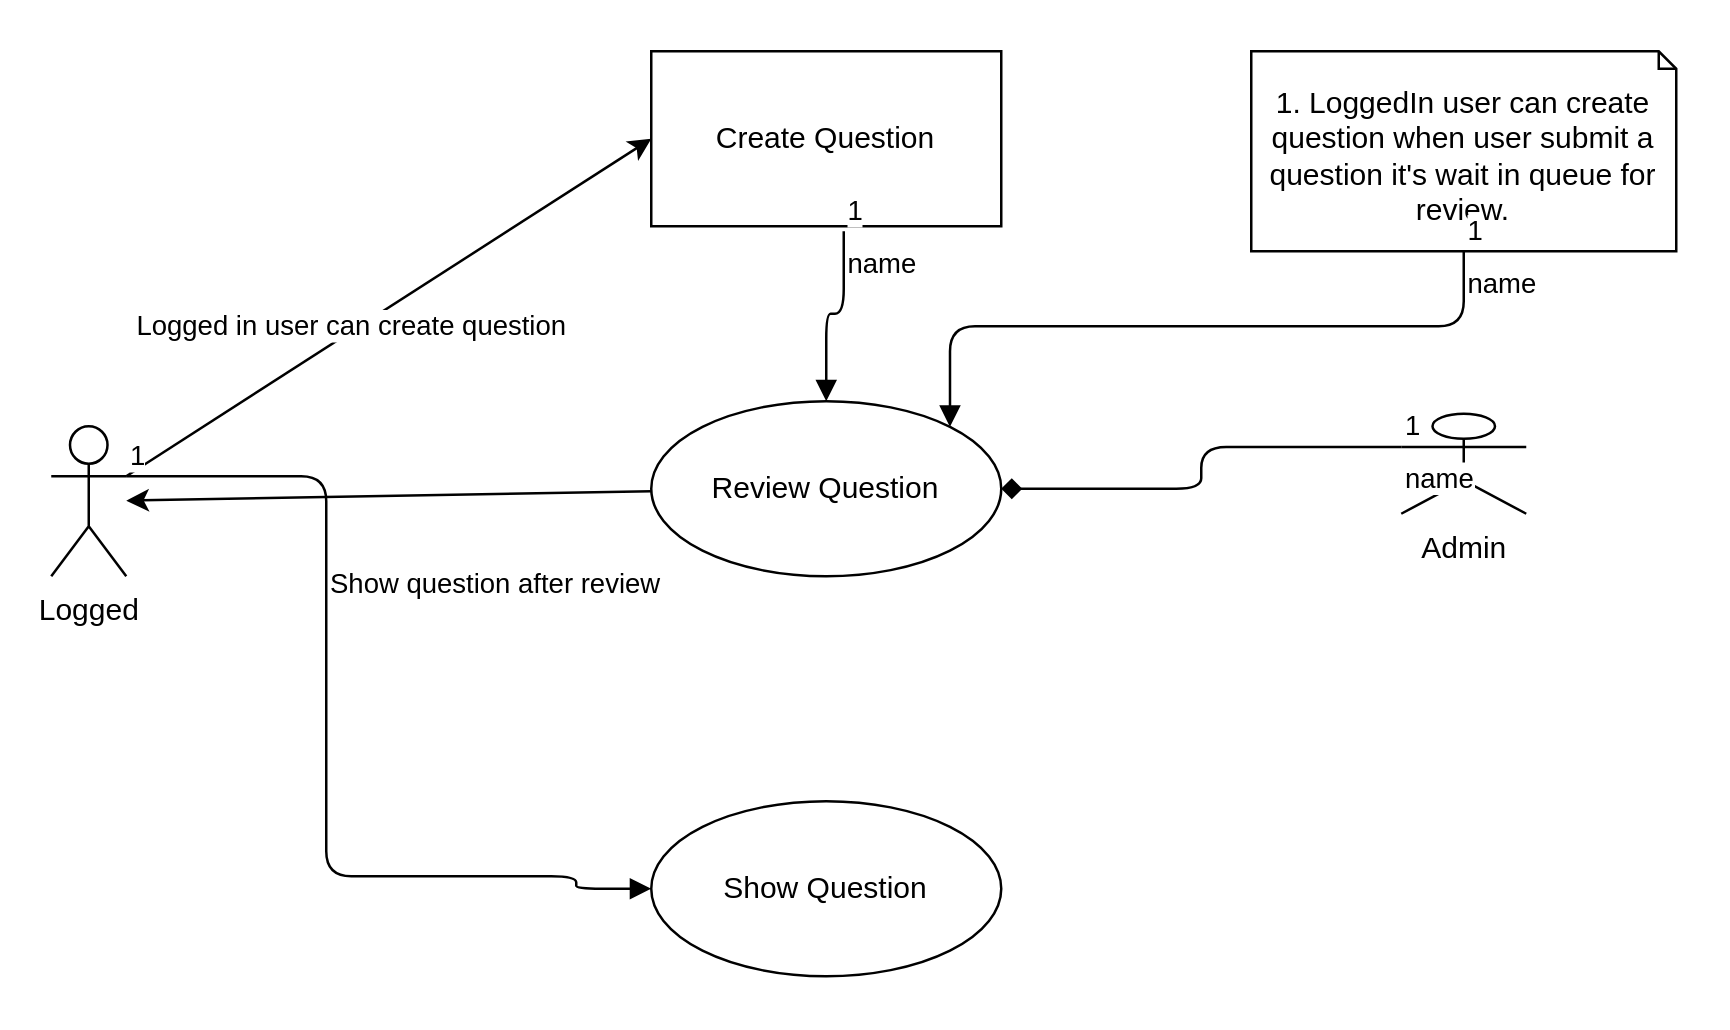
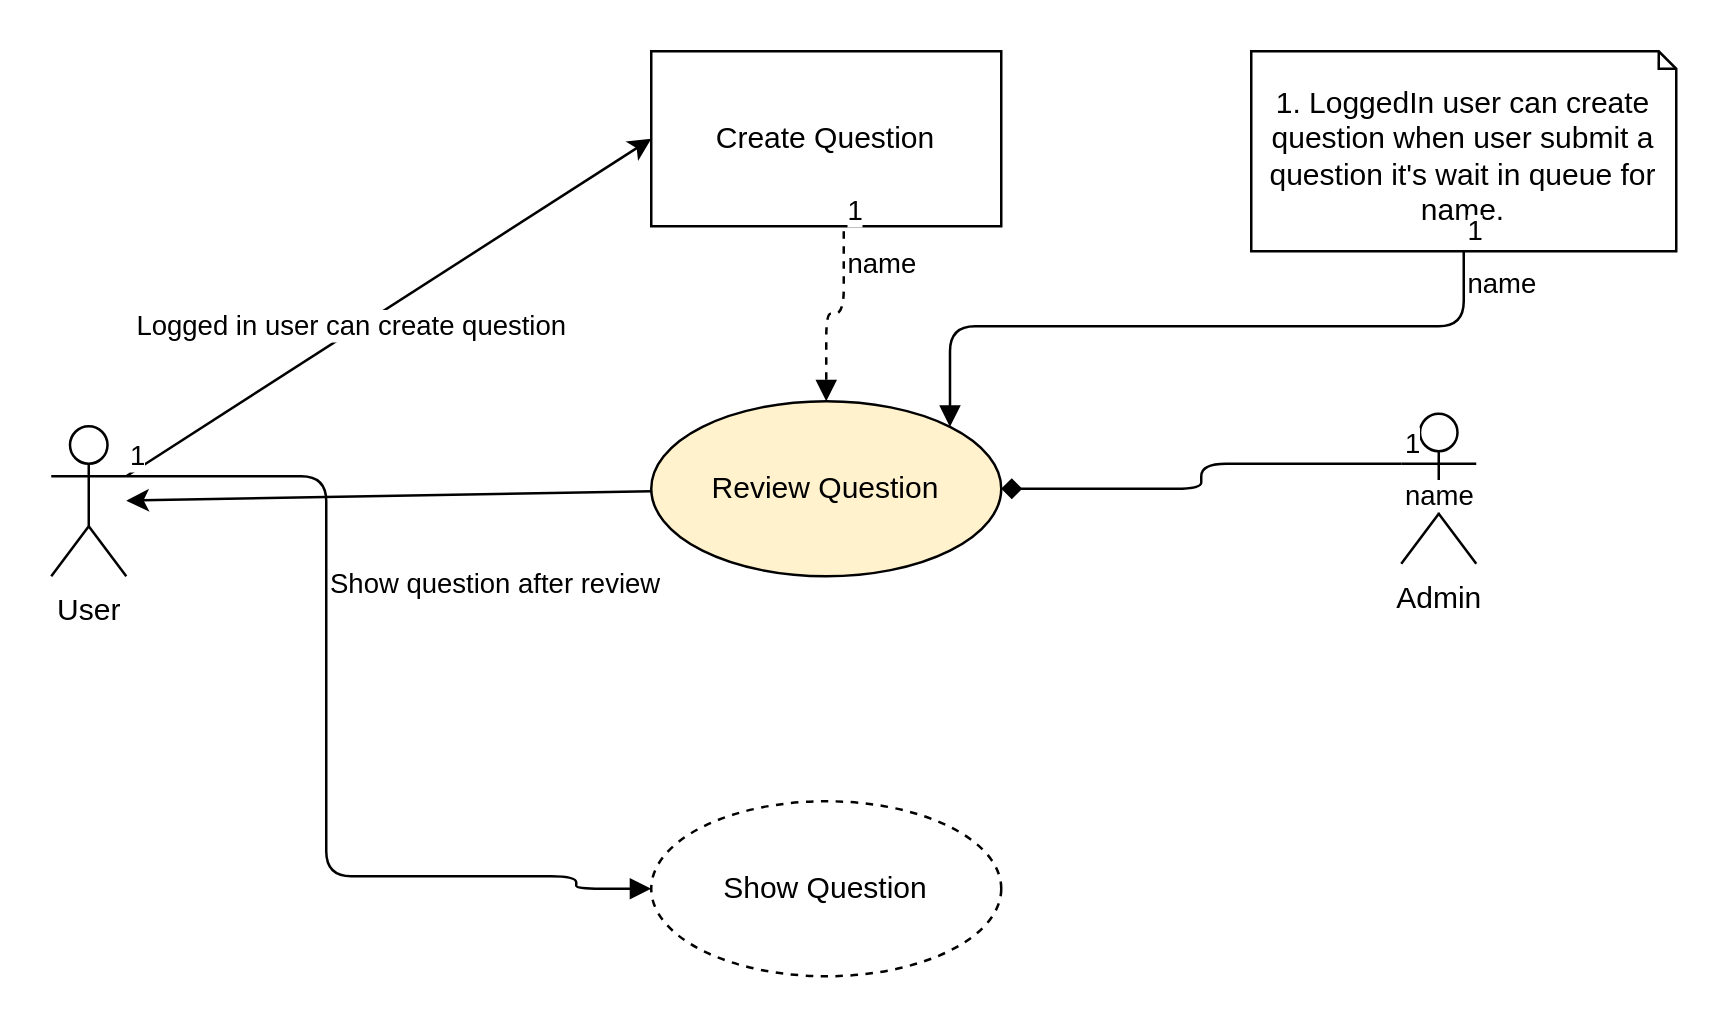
node "1. LoggedIn user can create question when user submit a question it's wait in queue for review.": label "1. LoggedIn user can create question when user submit a question it's wait in queue for review." -> "1. LoggedIn user can create question when user submit a question it's wait in queue for name."
edge "Create Question" -> "Review Question": style solid -> dashed
node "Admin": size 125x100 -> 75x150
node "Review Question": fillcolor #ffffff -> #fff2cc
node "Logged": label "Logged" -> "User"
node "Show Question": style solid -> dashed
